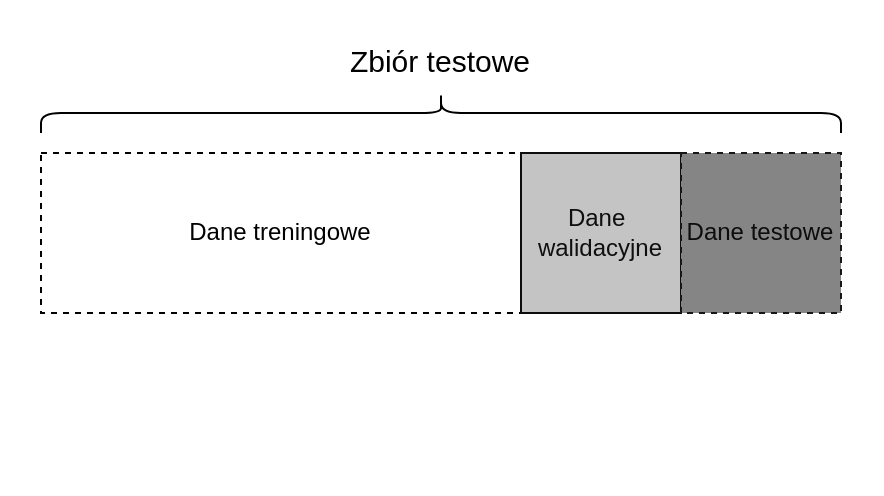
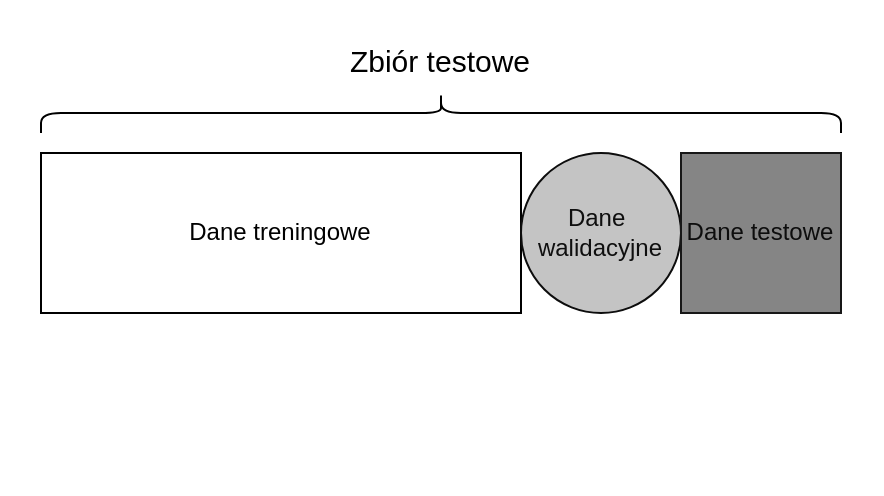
node "Dane treningowe": style dashed -> solid
node "Dane walidacyjne": shape rectangle -> ellipse
node "Dane testowe": style dashed -> solid
